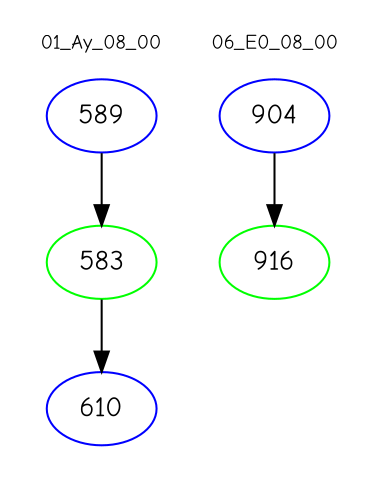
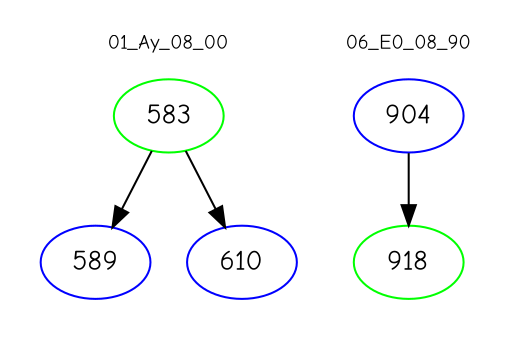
cluster "06_E0_08_00": label "06_E0_08_00" -> "06_E0_08_90"
edge "589" -> "583": reversed
node "916": label "916" -> "918"
